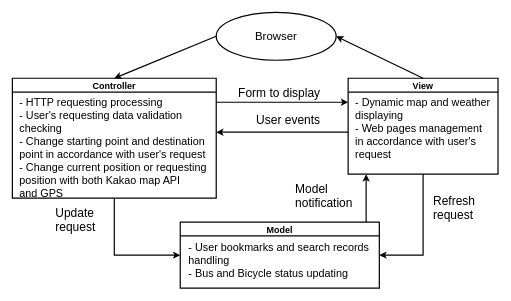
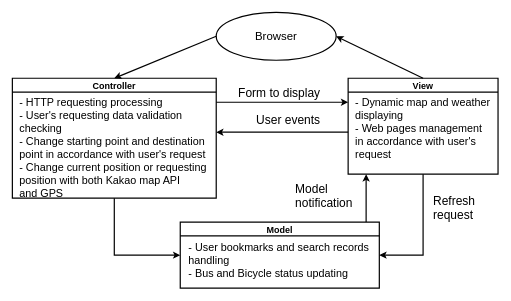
node "Update request": removed
